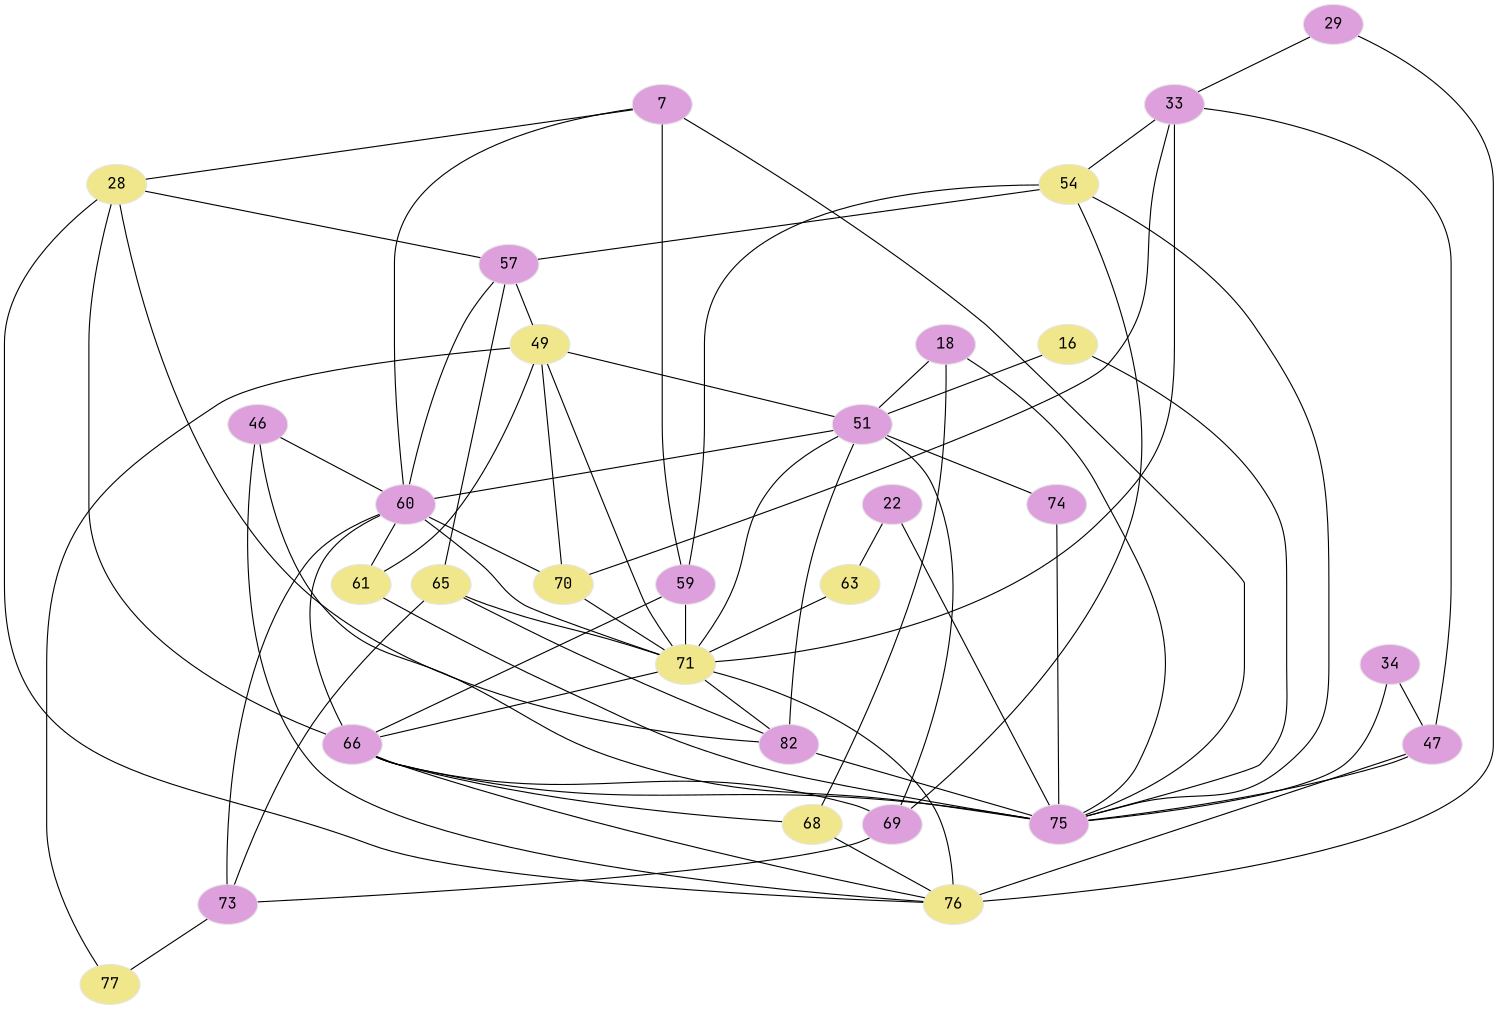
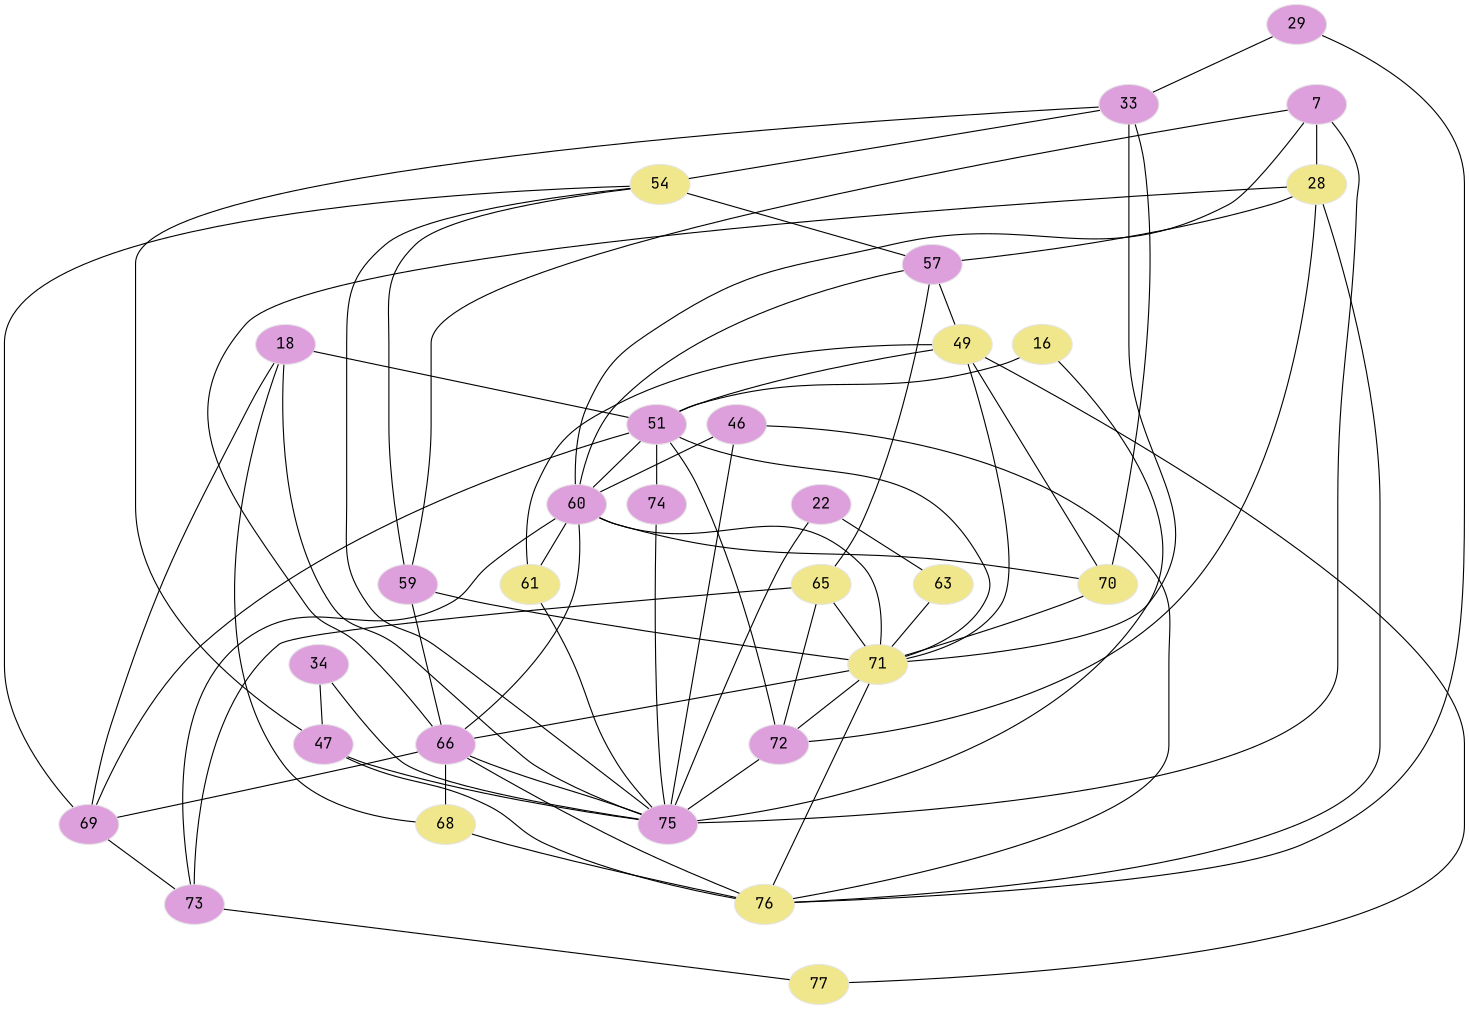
edge "18" -- "69": added
node "82": label "82" -> "72"
